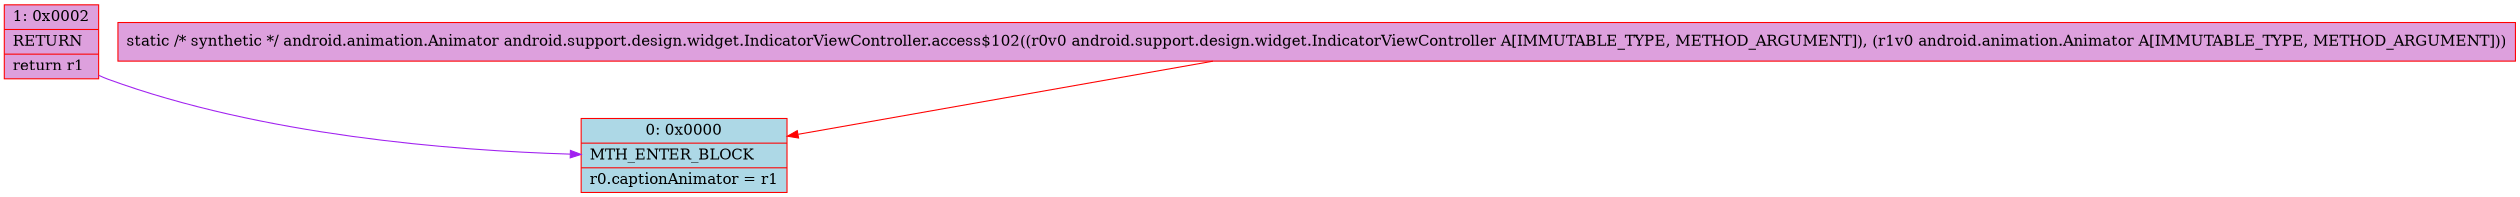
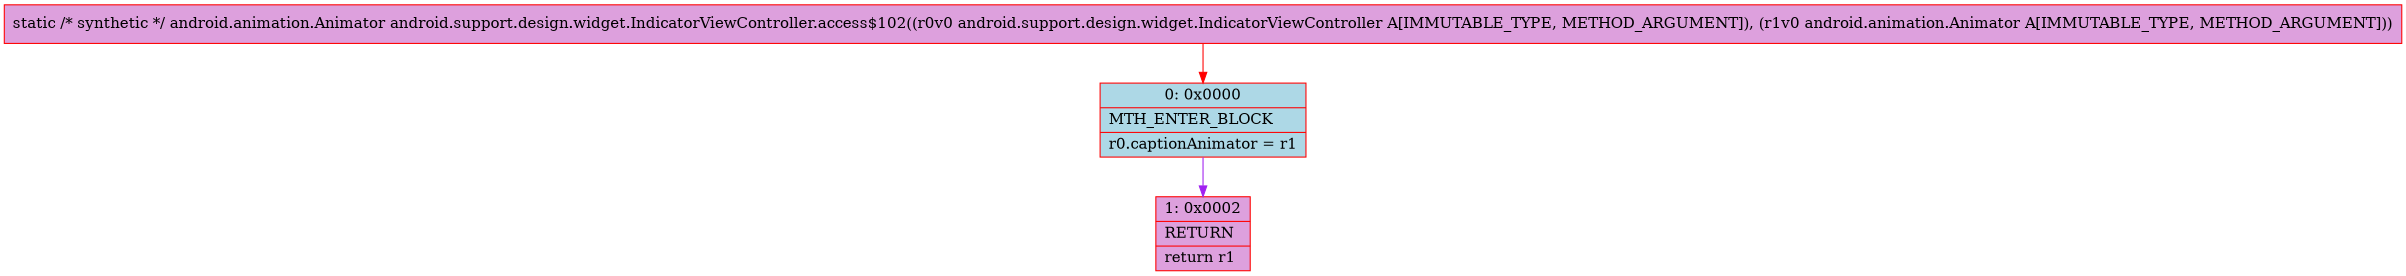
edge "1: 0x0002" -> "0: 0x0000": reversed
